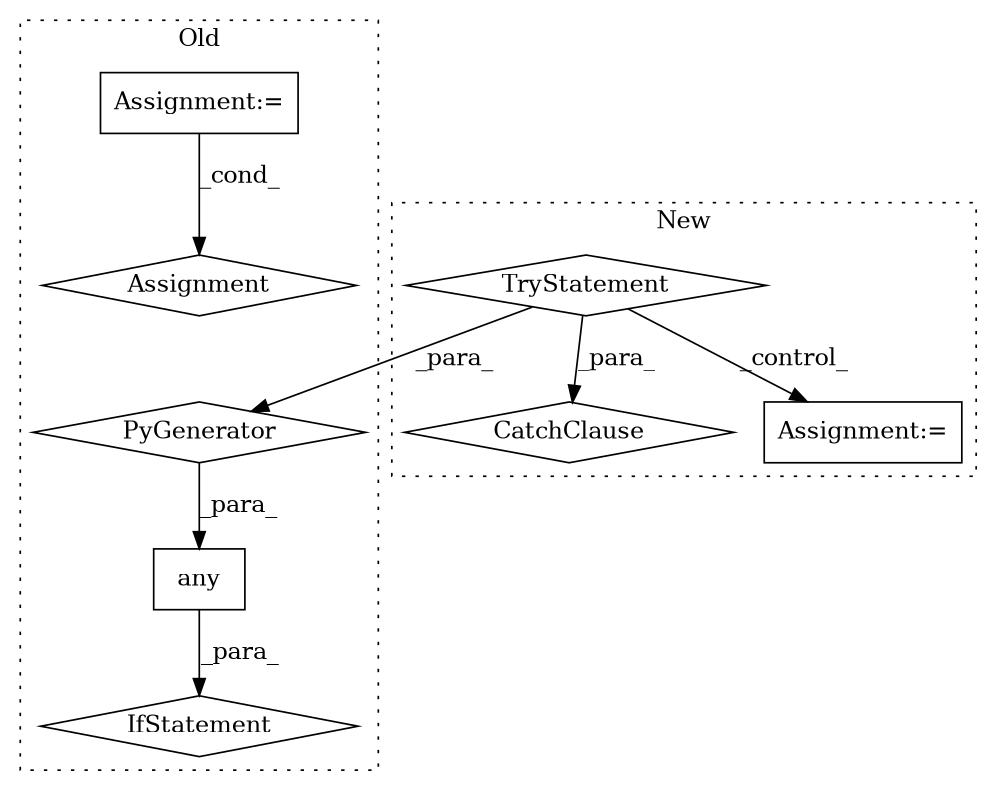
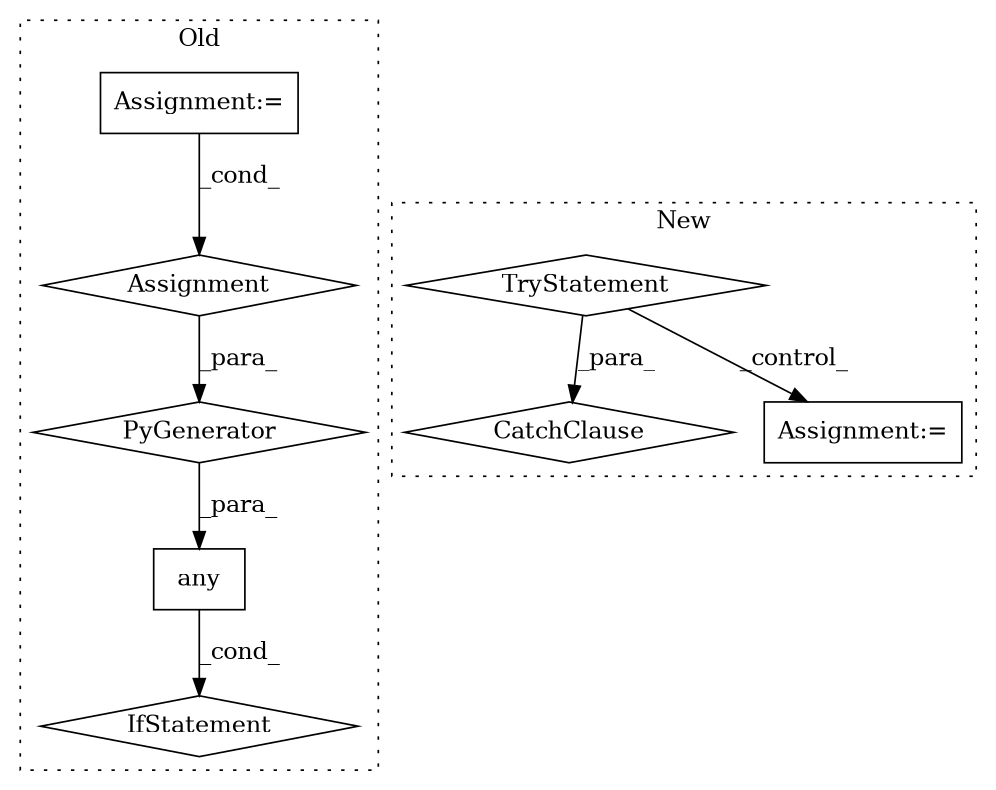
edge "TryStatement" -> "PyGenerator": now "Assignment" -> "PyGenerator"
edge "any" -> "IfStatement": label "_para_" -> "_cond_"
